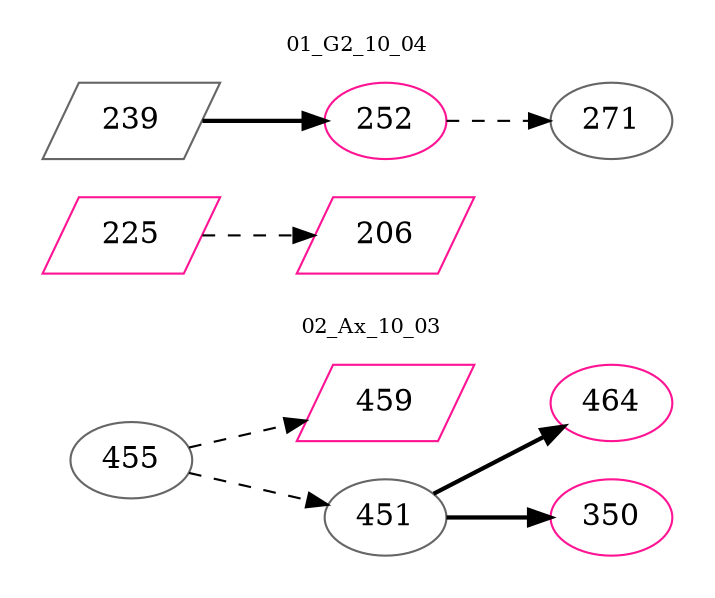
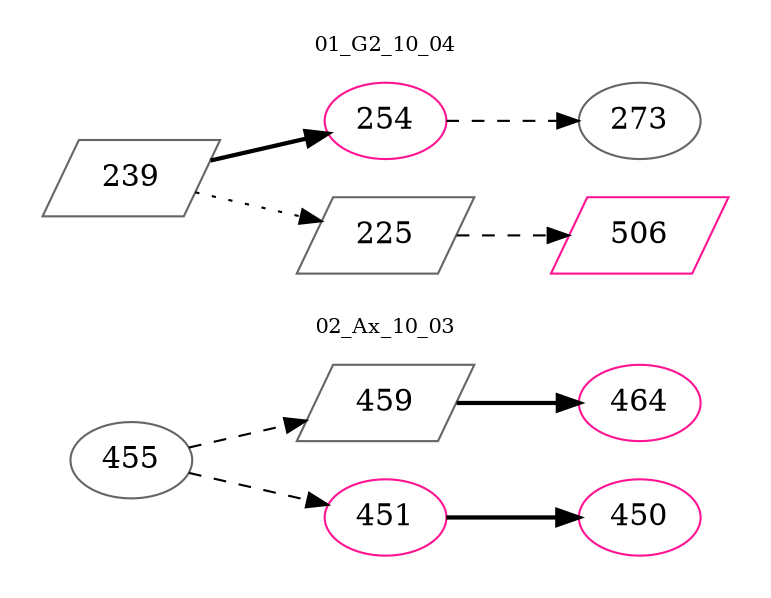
node "252": label "252" -> "254"
node "271": label "271" -> "273"
edge "239" -> "225": added
node "225": color deeppink -> gray40
node "206": label "206" -> "506"
node "459": color deeppink -> gray40
edge "451" -> "464": now "459" -> "464"
node "451": color gray40 -> deeppink
node "350": label "350" -> "450"
